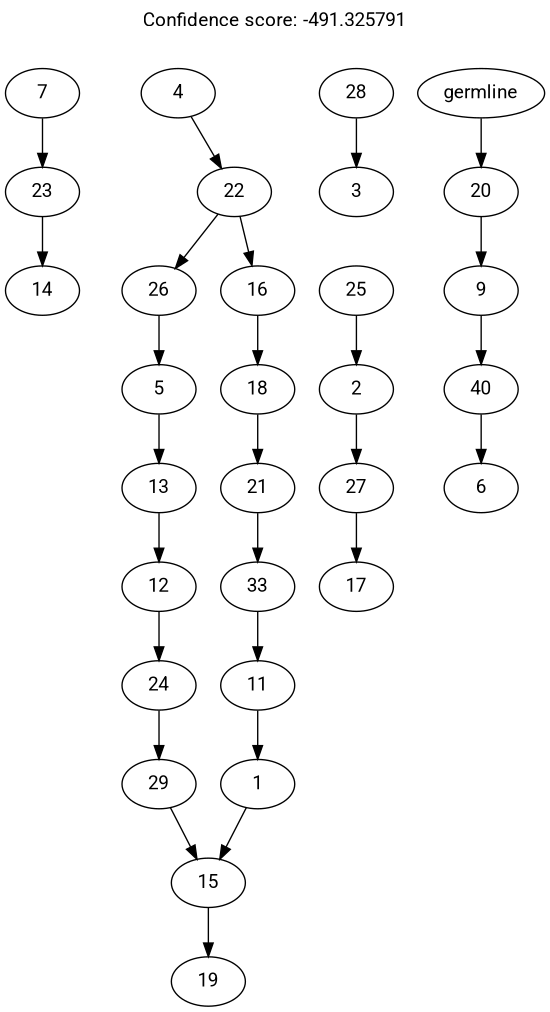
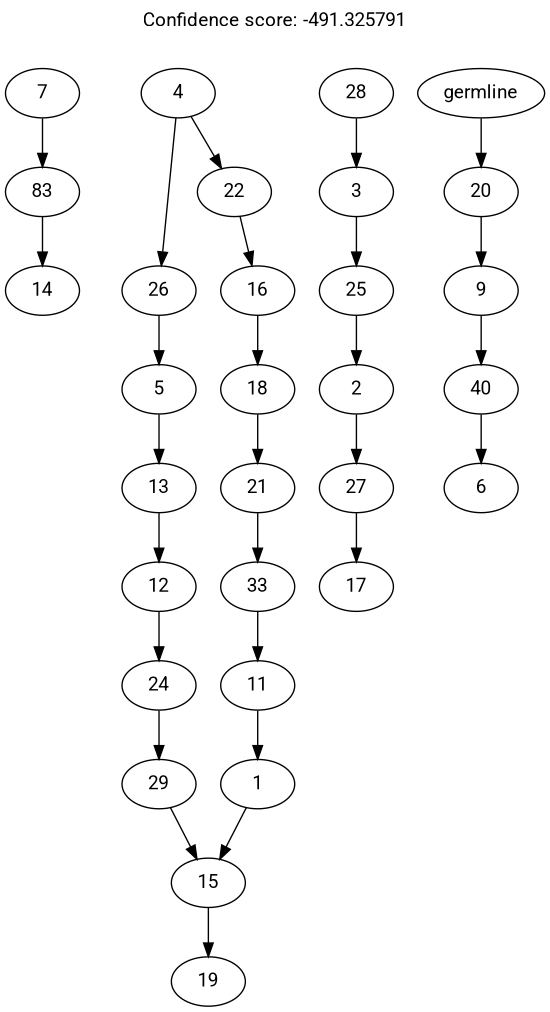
node "23": label "23" -> "83"
edge "3" -> "25": added
edge "22" -> "26": now "4" -> "26"
